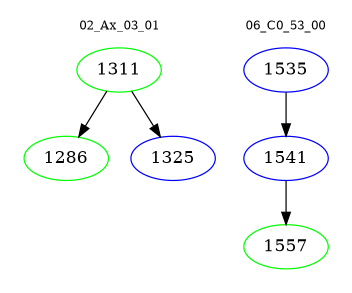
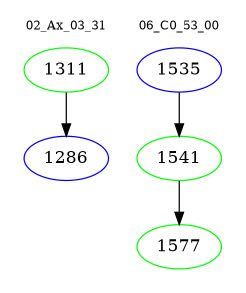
cluster "02_Ax_03_01": label "02_Ax_03_01" -> "02_Ax_03_31"
node "1286": color green -> blue
node "1325": removed
node "1541": color blue -> green
node "1557": label "1557" -> "1577"
